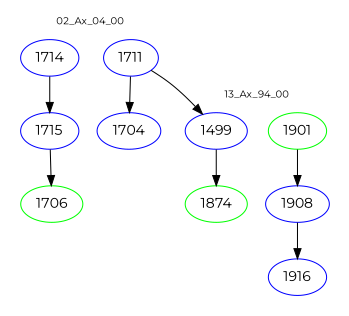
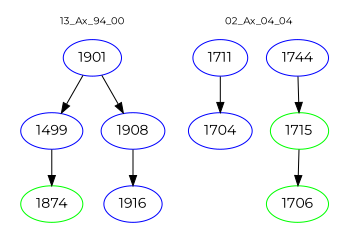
cluster "02_Ax_04_00": label "02_Ax_04_00" -> "02_Ax_04_04"
node "1714": label "1714" -> "1744"
edge "1711" -> "1499": now "1901" -> "1499"
node "1715": color blue -> green
node "1901": color green -> blue
